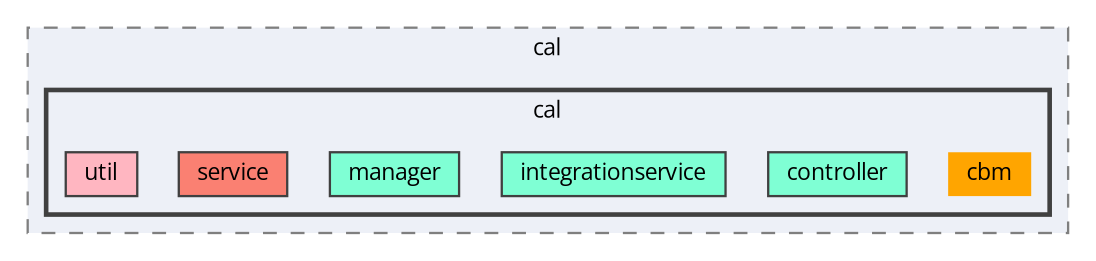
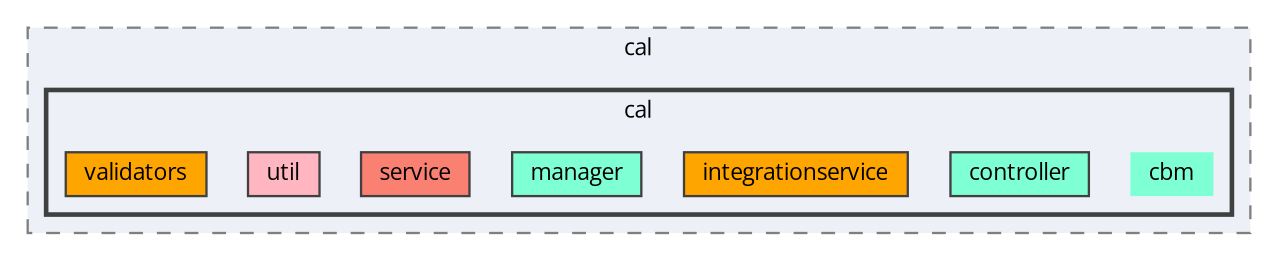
node "validators": added
node "integrationservice": fillcolor aquamarine -> orange
node "cbm": fillcolor orange -> aquamarine
